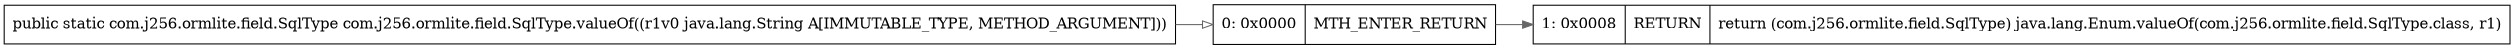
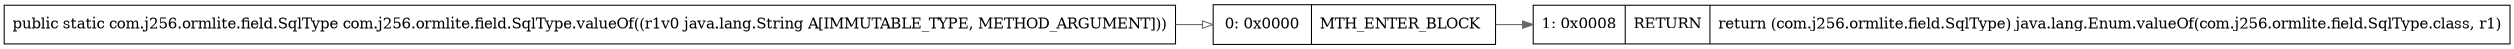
node "0: 0x0000": text "MTH_ENTER_RETURN" -> "MTH_ENTER_BLOCK"
